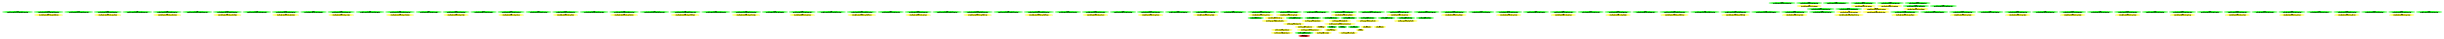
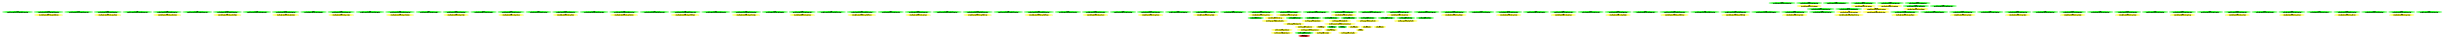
node "<switch> switch_cargo_capacity_by_cargo_2": fillcolor green -> yellow
